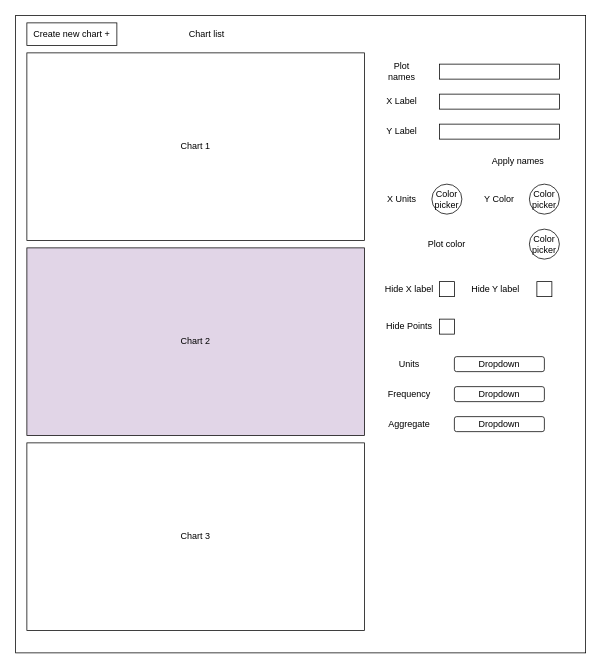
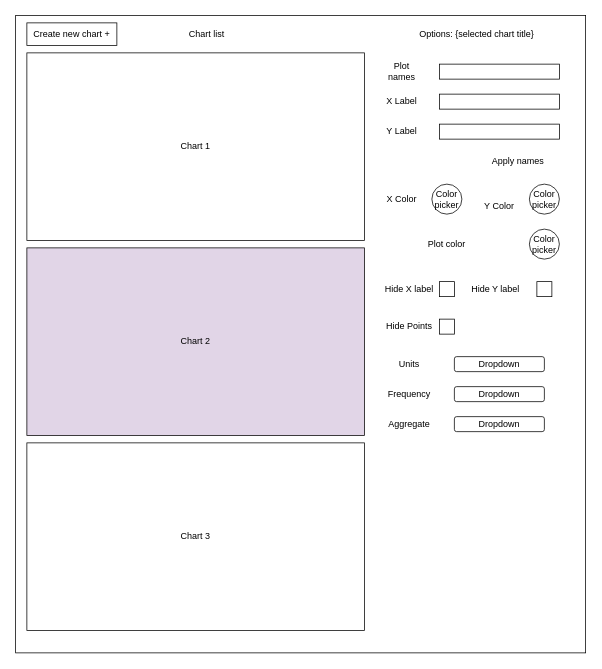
node "Options: {selected chart title}": added
node "X Units": label "X Units" -> "X Color"
node "Y Color": moved (499, 199) -> (499, 207)
